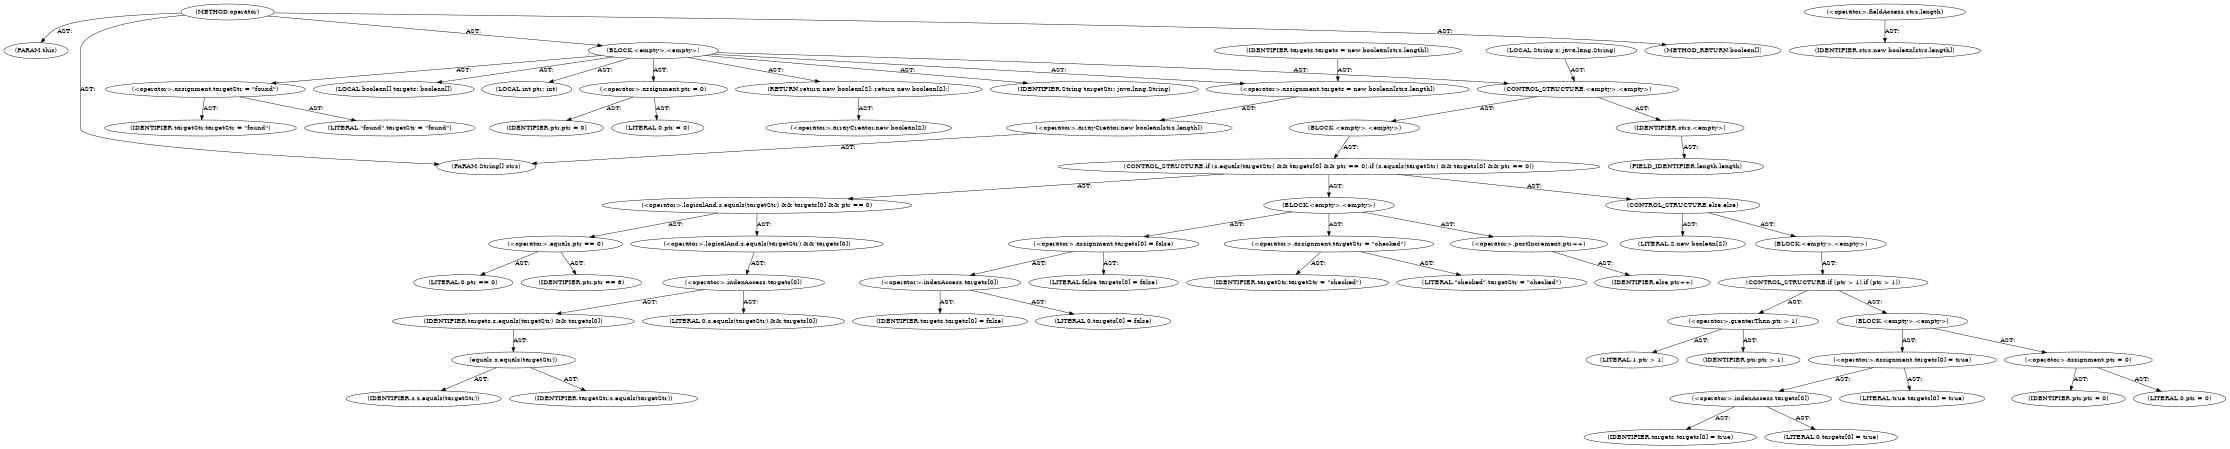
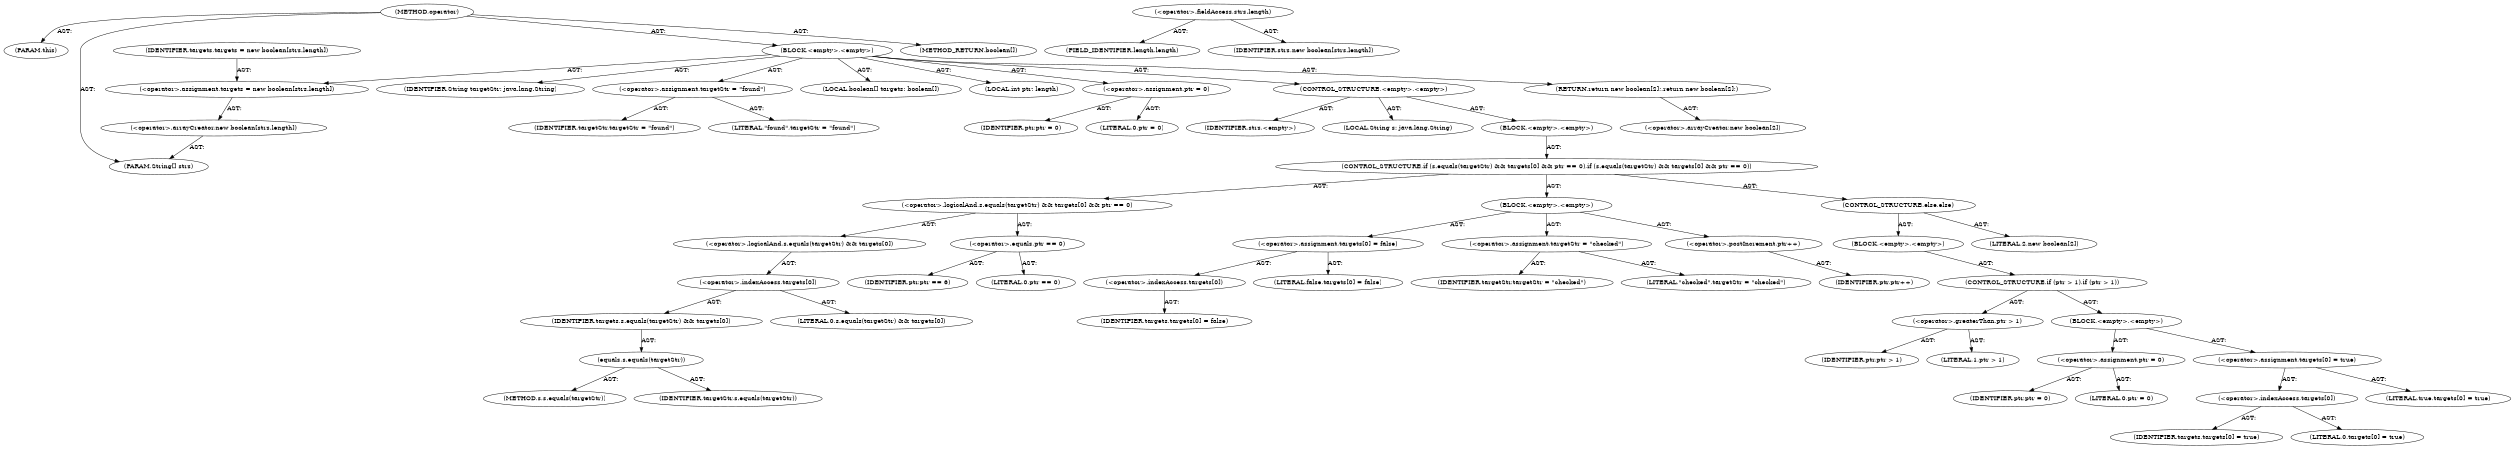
edge "(LOCAL,String s: java.lang.String)" -> "(CONTROL_STRUCTURE,<empty>,<empty>)": reversed
node "(LOCAL,int ptr: int)": label "(LOCAL,int ptr: int)" -> "(LOCAL,int ptr: length)"
edge "(IDENTIFIER,strs,<empty>)" -> "(FIELD_IDENTIFIER,length,length)": now "(<operator>.fieldAccess,strs.length)" -> "(FIELD_IDENTIFIER,length,length)"
node "(IDENTIFIER,else,ptr++)": label "(IDENTIFIER,else,ptr++)" -> "(IDENTIFIER,ptr,ptr++)"
node "(LITERAL,0,targets[0] = false)": removed
node "(IDENTIFIER,s,s.equals(targetStr))": label "(IDENTIFIER,s,s.equals(targetStr))" -> "(METHOD,s,s.equals(targetStr))"
